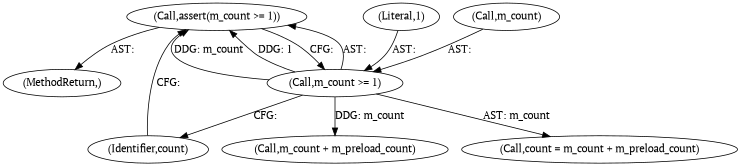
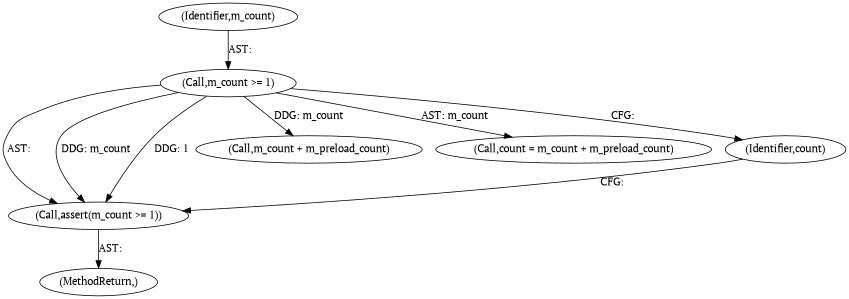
node "(Literal,1)": removed
node "(Call,m_count)": label "(Call,m_count)" -> "(Identifier,m_count)"
edge "(Call,assert(m_count >= 1))" -> "(Call,m_count >= 1)": removed, label "CFG:"
